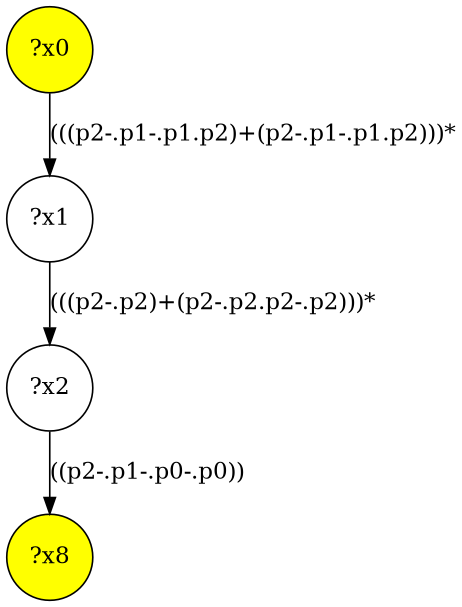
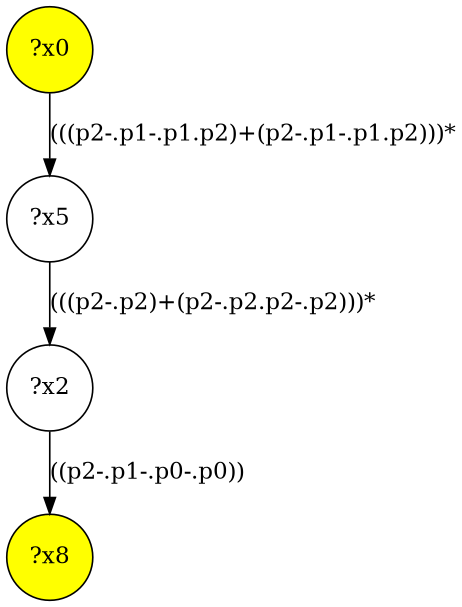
node "?x1": label "?x1" -> "?x5"
